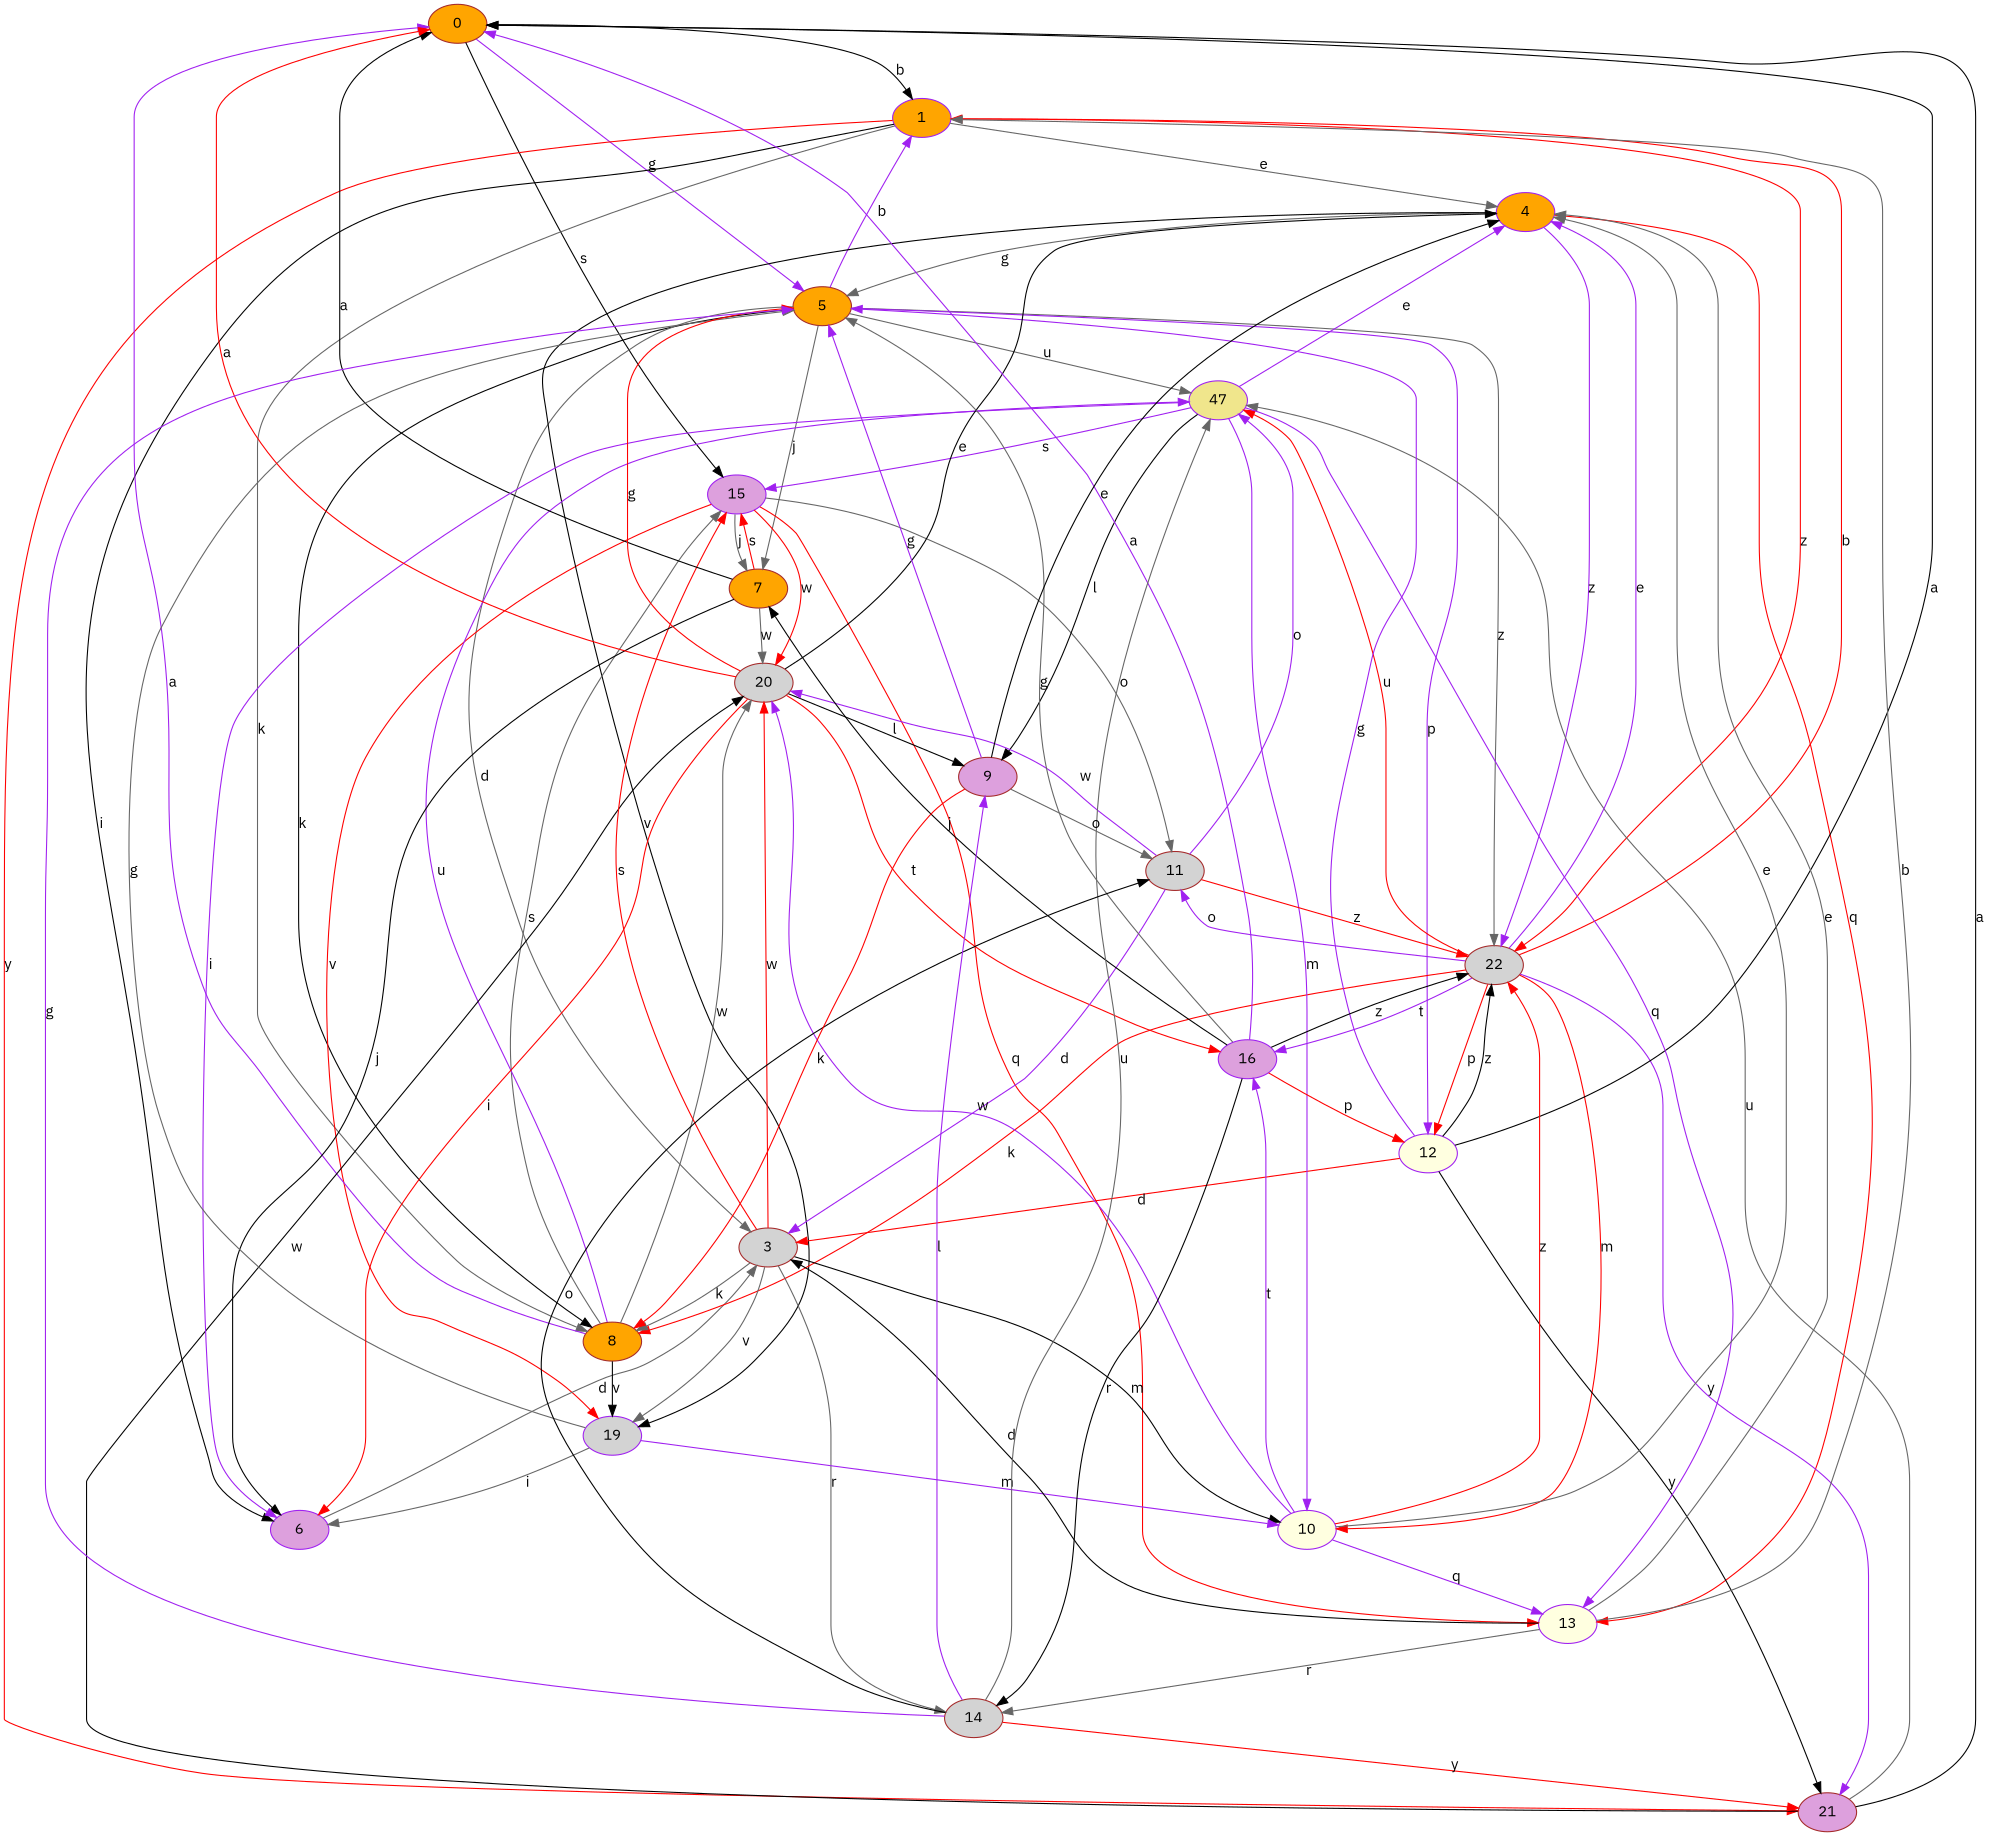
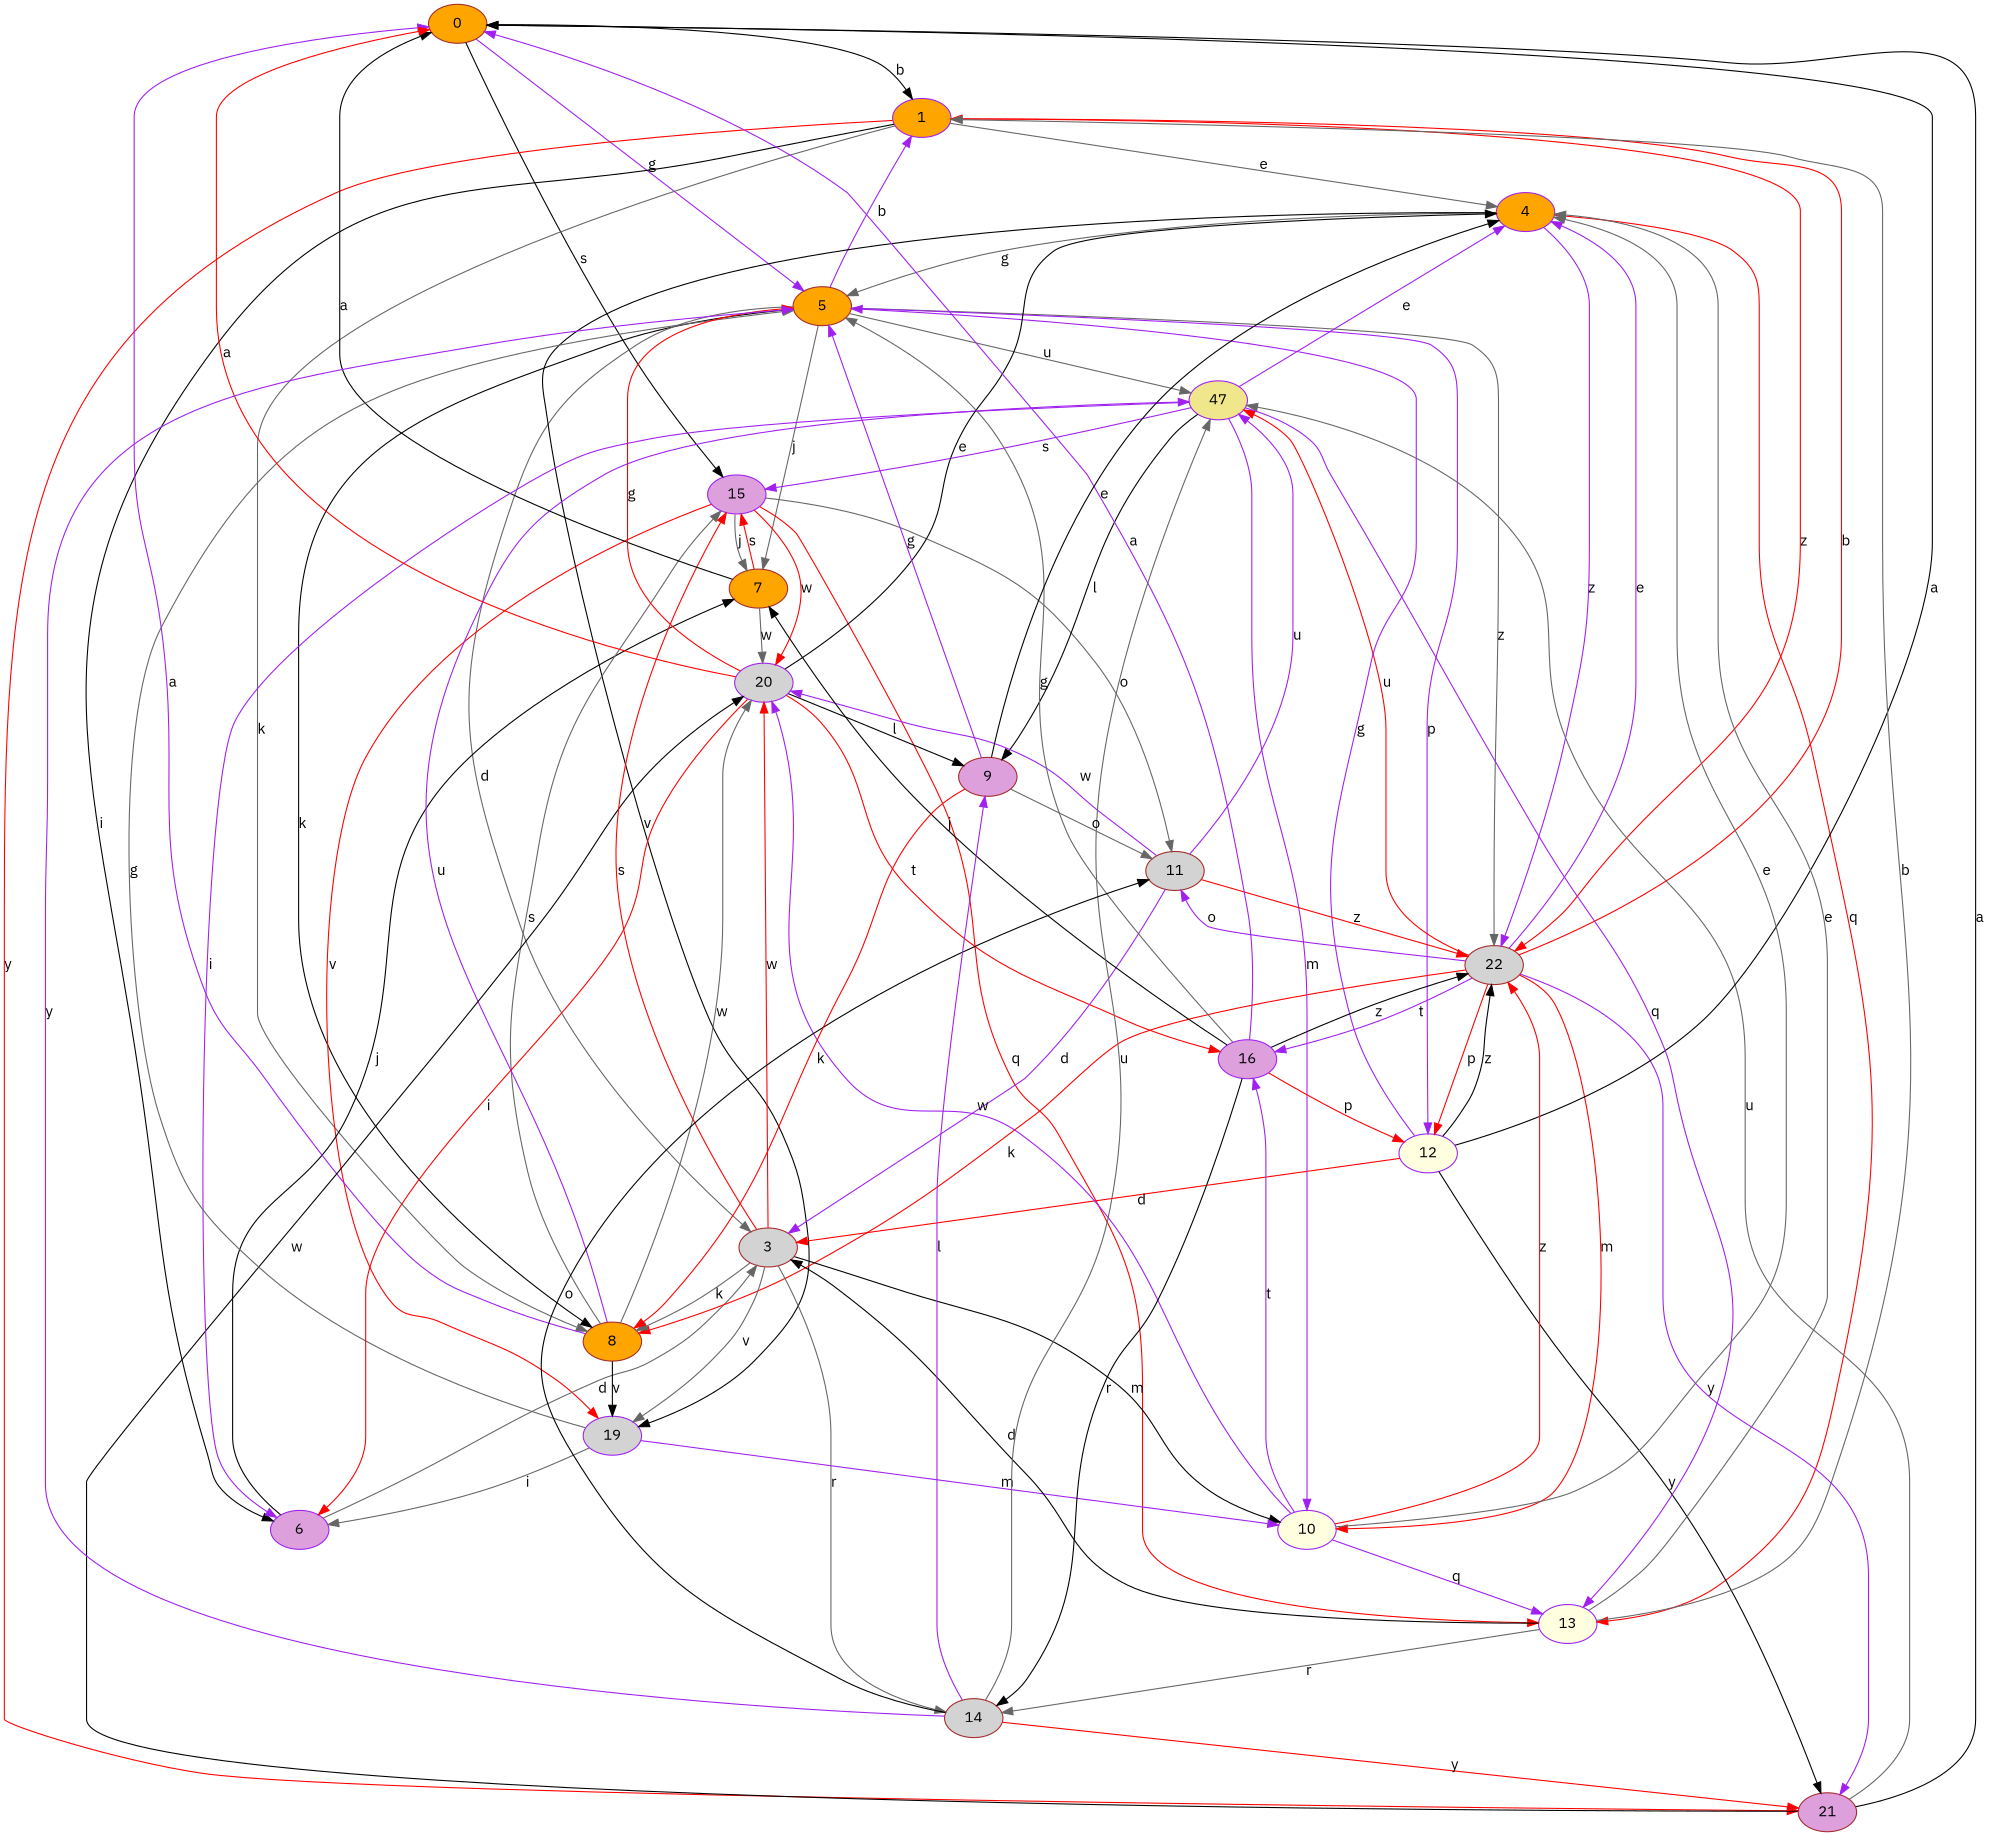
edge "11" -> "47": label "o" -> "u"
node "20": color brown -> purple
edge "7" -> "6": reversed
edge "14" -> "5": label "g" -> "y"
